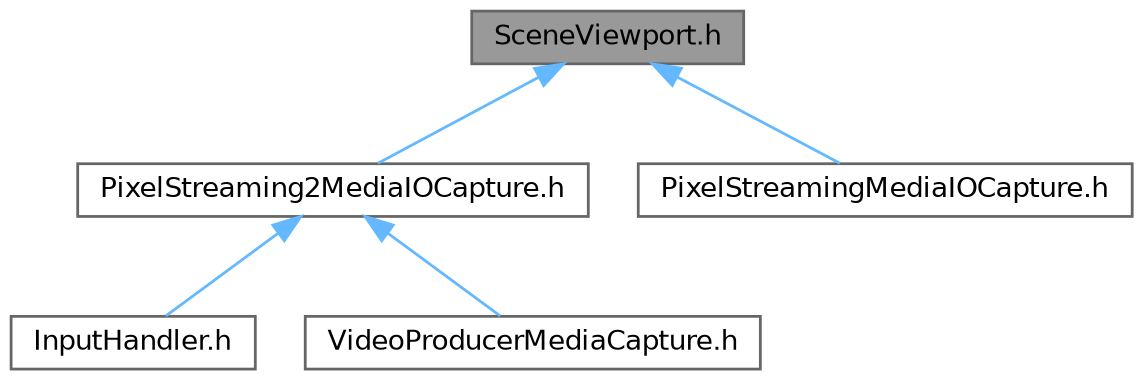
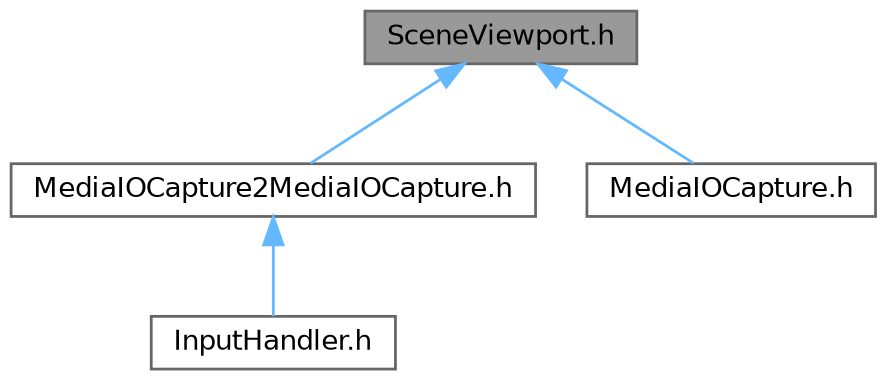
node "PixelStreaming2MediaIOCapture.h": label "PixelStreaming2MediaIOCapture.h" -> "MediaIOCapture2MediaIOCapture.h"
node "PixelStreamingMediaIOCapture.h": label "PixelStreamingMediaIOCapture.h" -> "MediaIOCapture.h"
node "VideoProducerMediaCapture.h": removed
